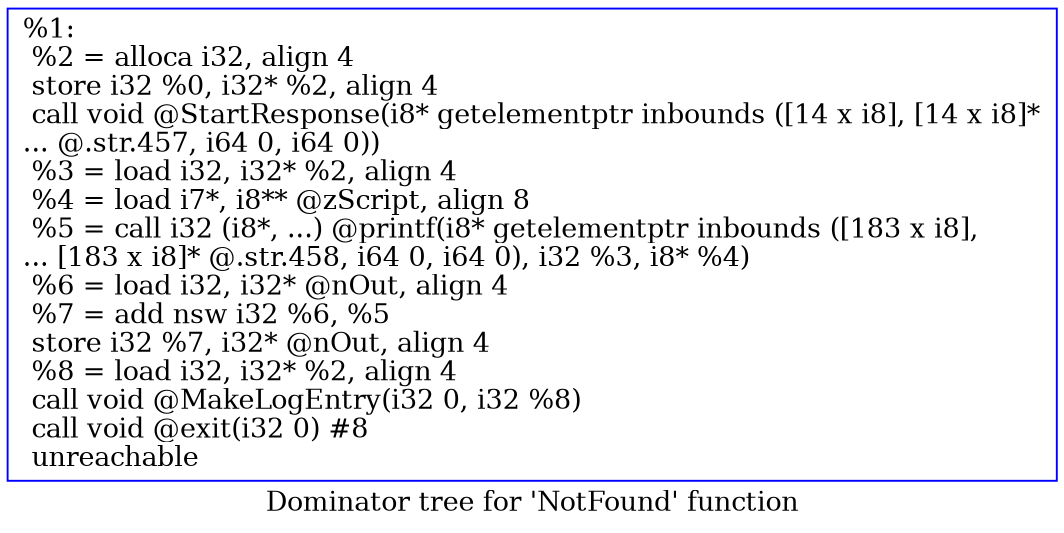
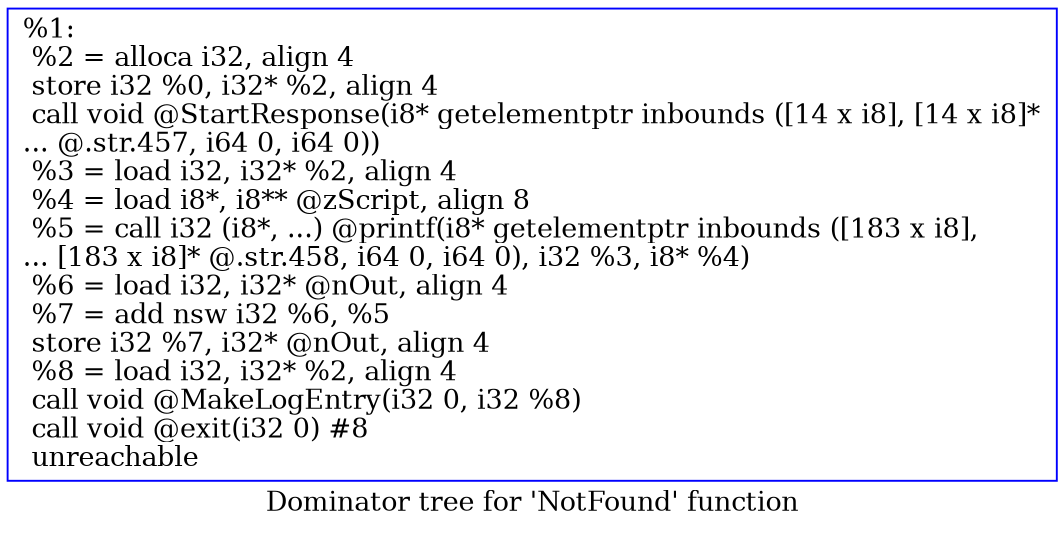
node "%1:": text "%4 = load i7*, i8** @zScript, align 8" -> "%4 = load i8*, i8** @zScript, align 8"
